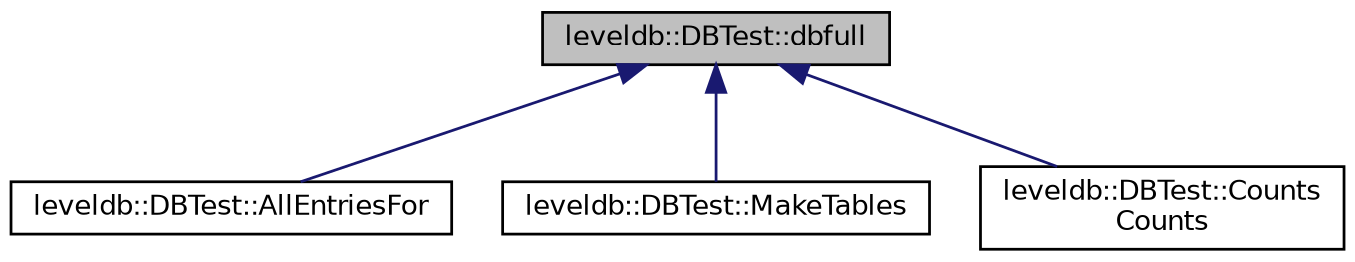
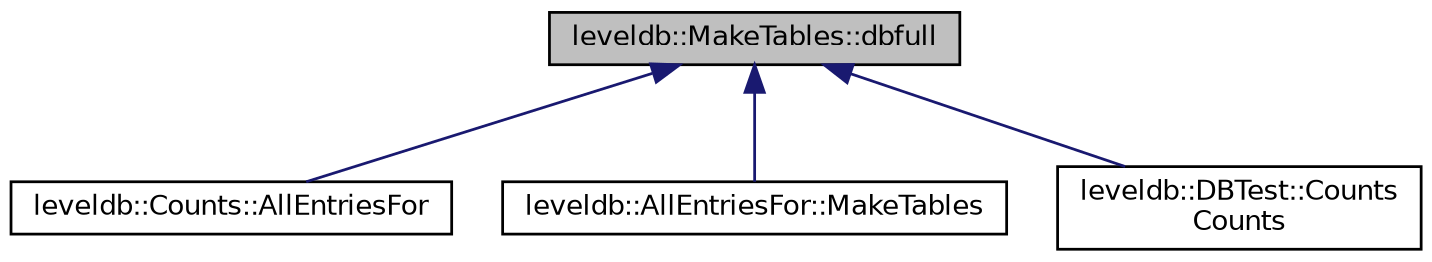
node "leveldb::DBTest::dbfull": label "leveldb::DBTest::dbfull" -> "leveldb::MakeTables::dbfull"
node "leveldb::DBTest::AllEntriesFor": label "leveldb::DBTest::AllEntriesFor" -> "leveldb::Counts::AllEntriesFor"
node "leveldb::DBTest::MakeTables": label "leveldb::DBTest::MakeTables" -> "leveldb::AllEntriesFor::MakeTables"
